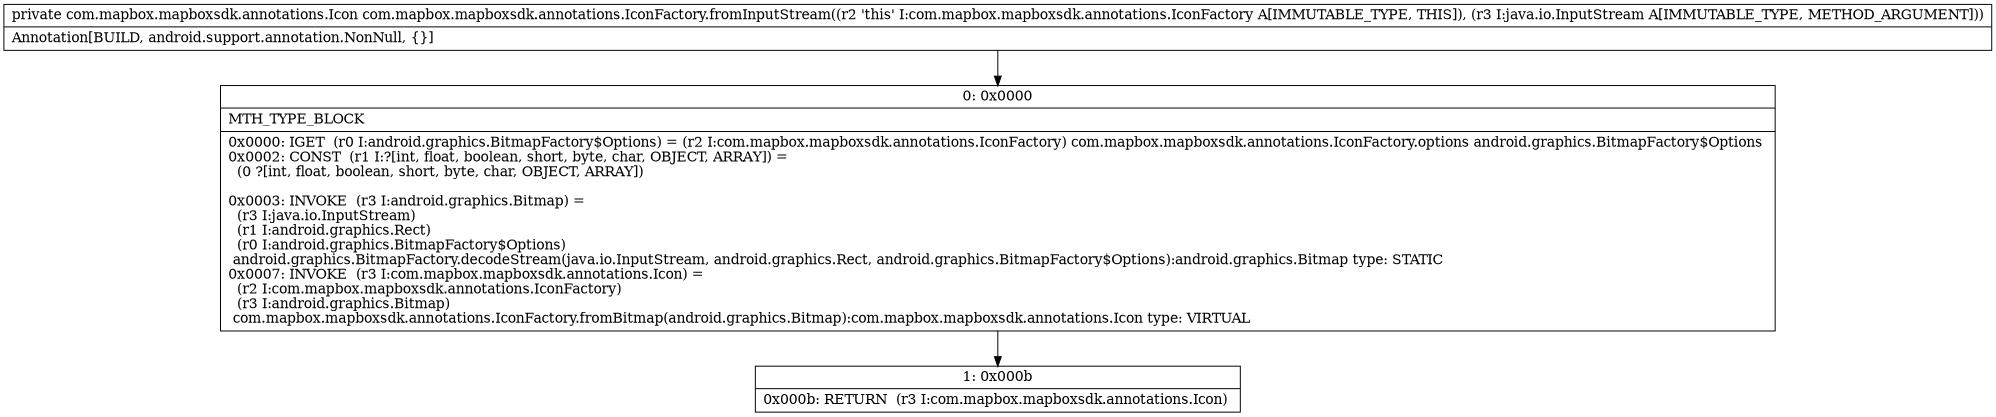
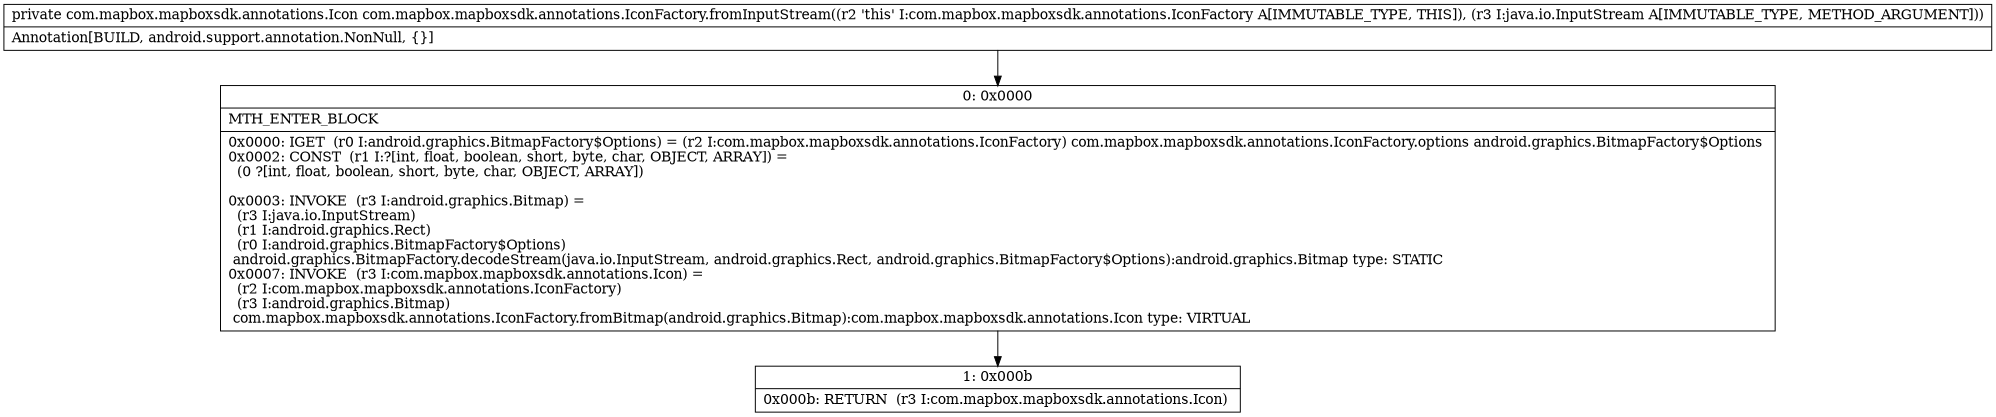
node "0: 0x0000": text "MTH_TYPE_BLOCK" -> "MTH_ENTER_BLOCK"
